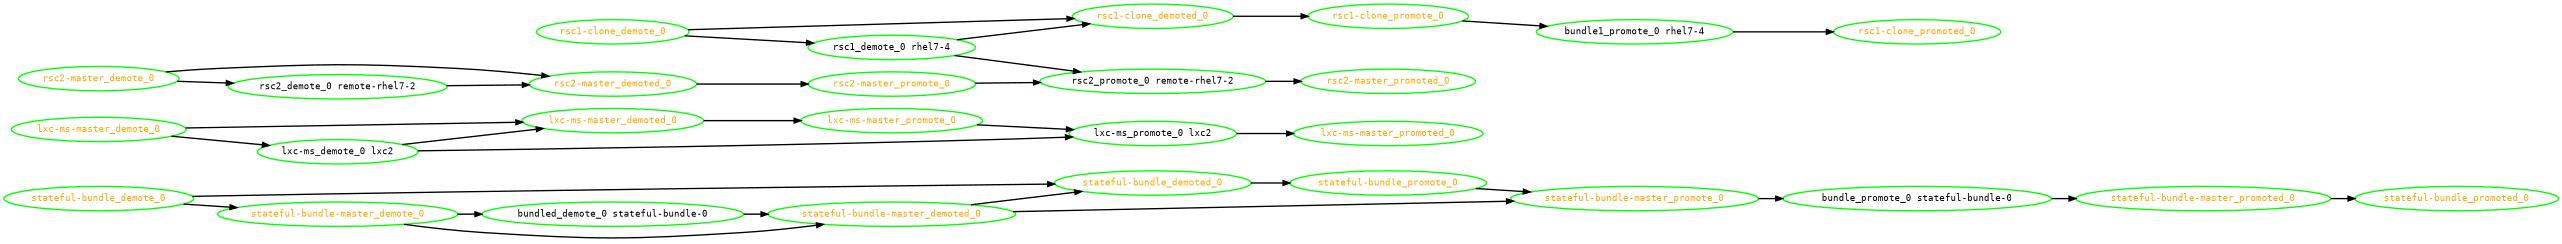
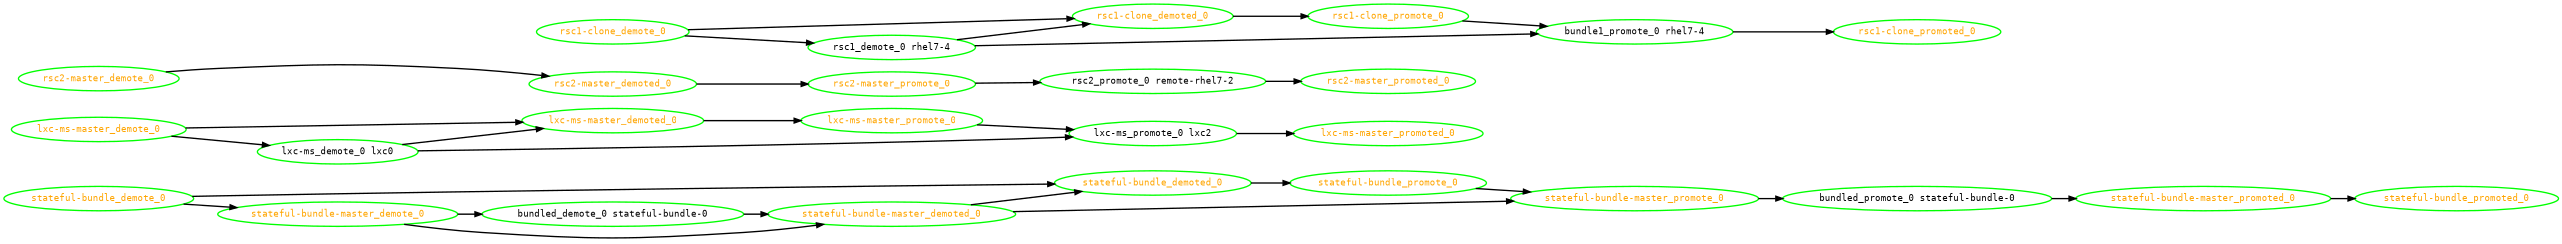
edge "rsc1_demote_0 rhel7-4" -> "rsc2_promote_0 remote-rhel7-2": now "rsc1_demote_0 rhel7-4" -> "bundle1_promote_0 rhel7-4"
node "rsc2_demote_0 remote-rhel7-2": removed
node "lxc-ms_demote_0 lxc2": label "lxc-ms_demote_0 lxc2" -> "lxc-ms_demote_0 lxc0"
node "bundle_promote_0 stateful-bundle-0": label "bundle_promote_0 stateful-bundle-0" -> "bundled_promote_0 stateful-bundle-0"
